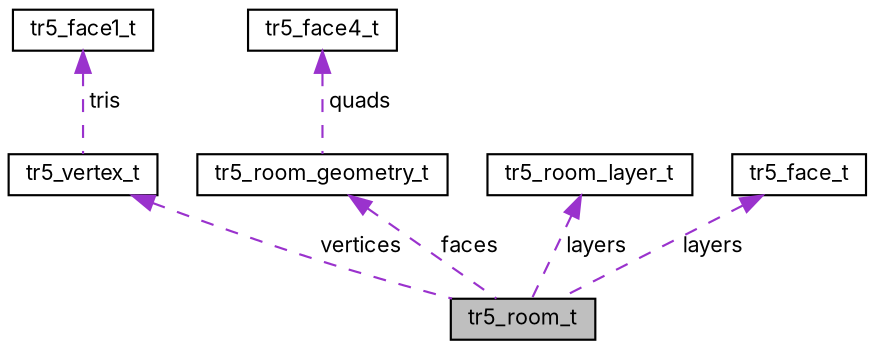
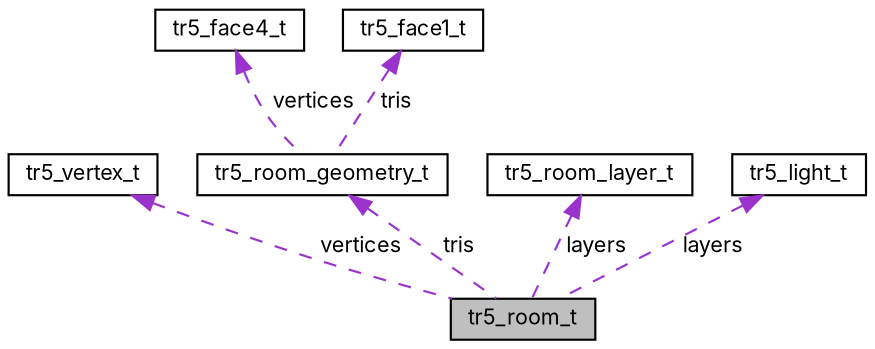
edge "tr5_room_geometry_t" -> "tr5_face4_t": label " quads" -> " vertices"
edge "tr5_vertex_t" -> "tr5_face1_t": now "tr5_room_geometry_t" -> "tr5_face1_t"
node "tr5_face_t": label "tr5_face_t" -> "tr5_light_t"
edge "tr5_room_t" -> "tr5_room_geometry_t": label " faces" -> " tris"
